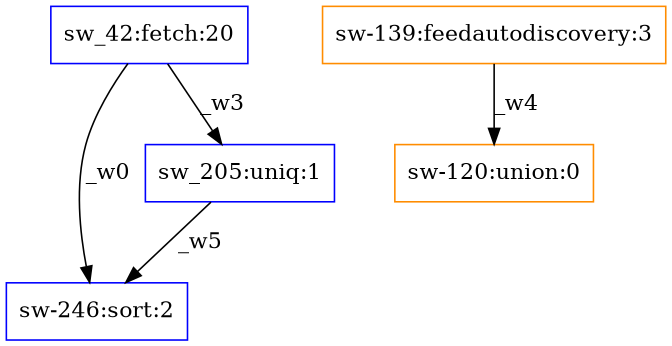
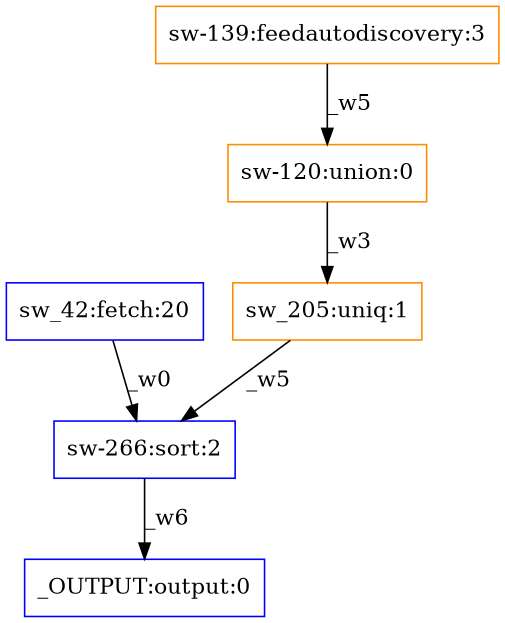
edge "sw_42:fetch:20" -> "sw_205:uniq:1": now "sw-120:union:0" -> "sw_205:uniq:1"
edge "sw-139:feedautodiscovery:3" -> "sw-120:union:0": label "_w4" -> "_w5"
node "sw_205:uniq:1": color blue -> darkorange
node "sw-246:sort:2": label "sw-246:sort:2" -> "sw-266:sort:2"
node "_OUTPUT:output:0": added
